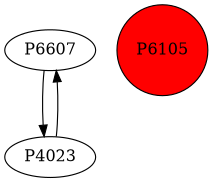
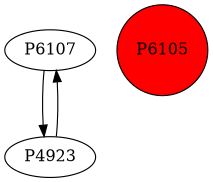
node "P6607": label "P6607" -> "P6107"
node "P4023": label "P4023" -> "P4923"
